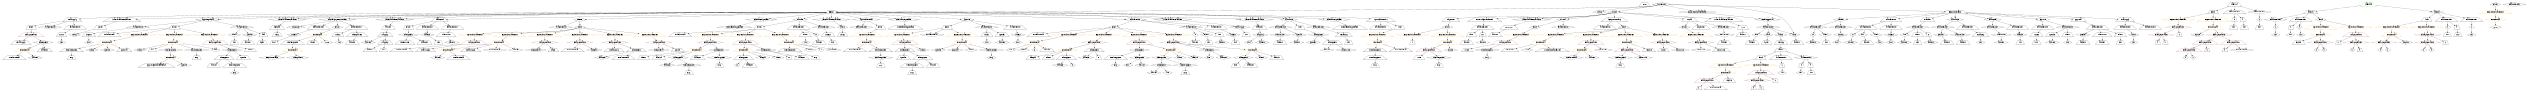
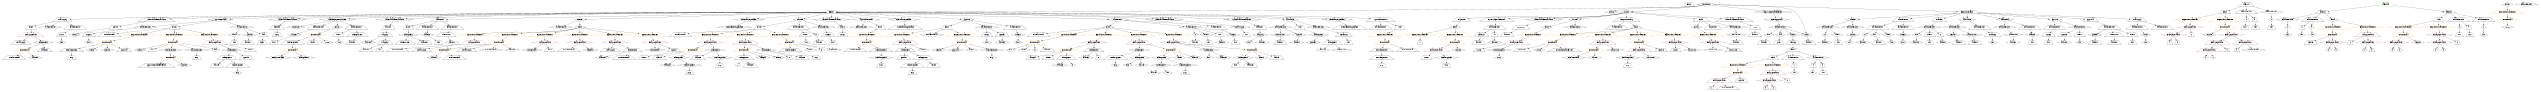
node "transferAnyERC20Token": label "transferAnyERC20Token" -> "transferAnyERC20None"
node "_from": label "_from" -> "_safeSub"
